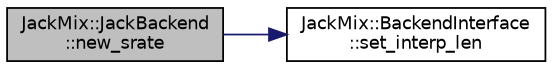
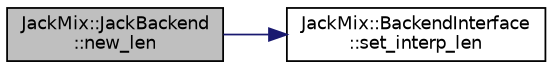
node "JackMix::JackBackend ::new_srate": label "JackMix::JackBackend ::new_srate" -> "JackMix::JackBackend ::new_len"
